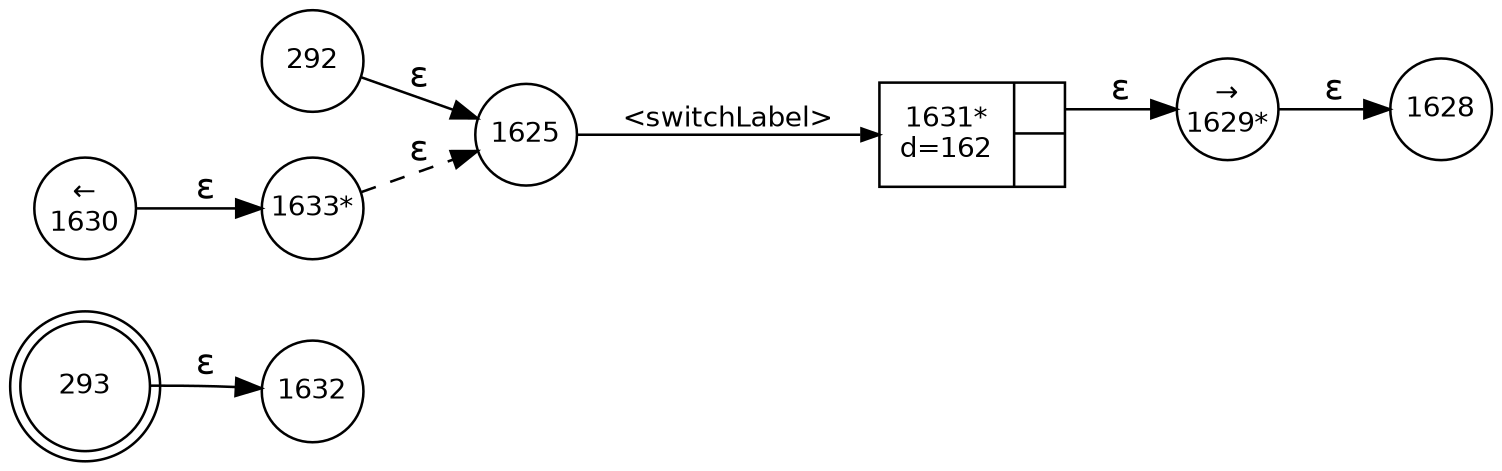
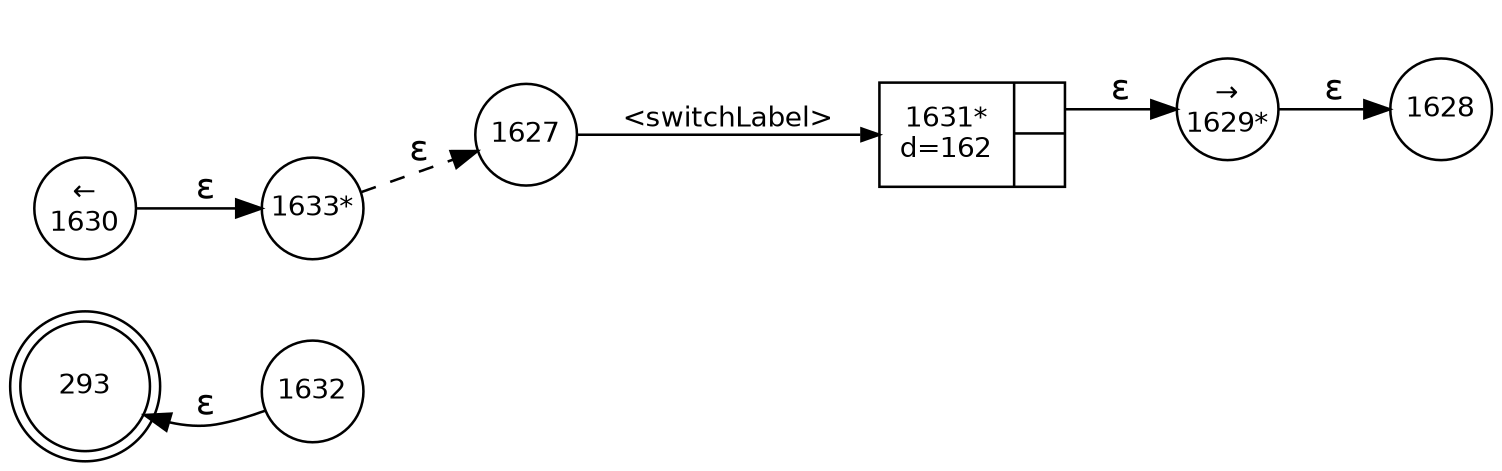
node "292": removed
node "1625": label "1625" -> "1627"
edge "293" -> "1632": reversed
